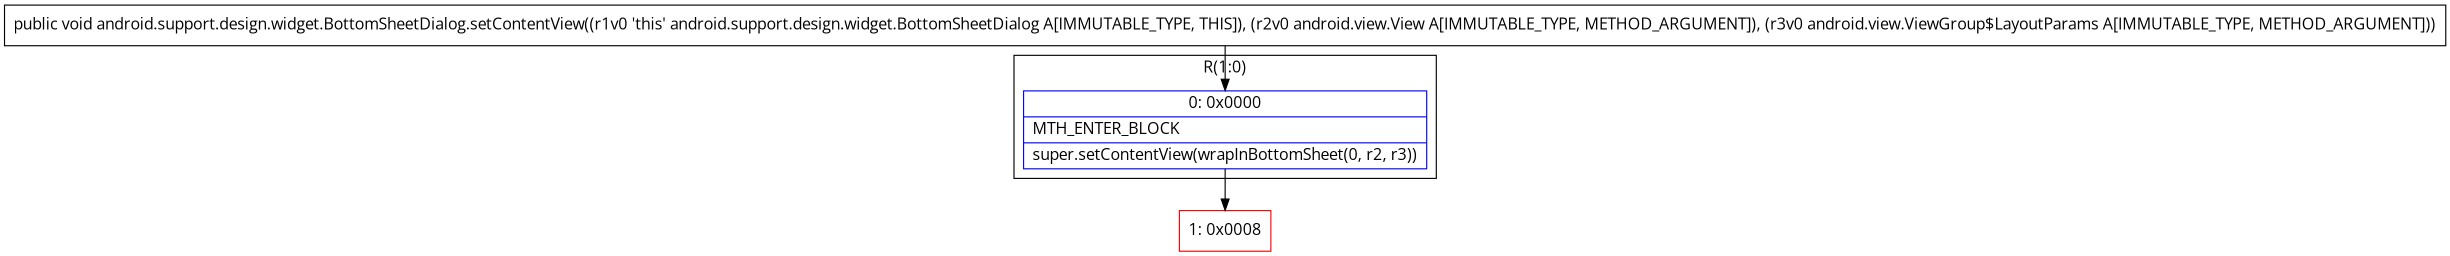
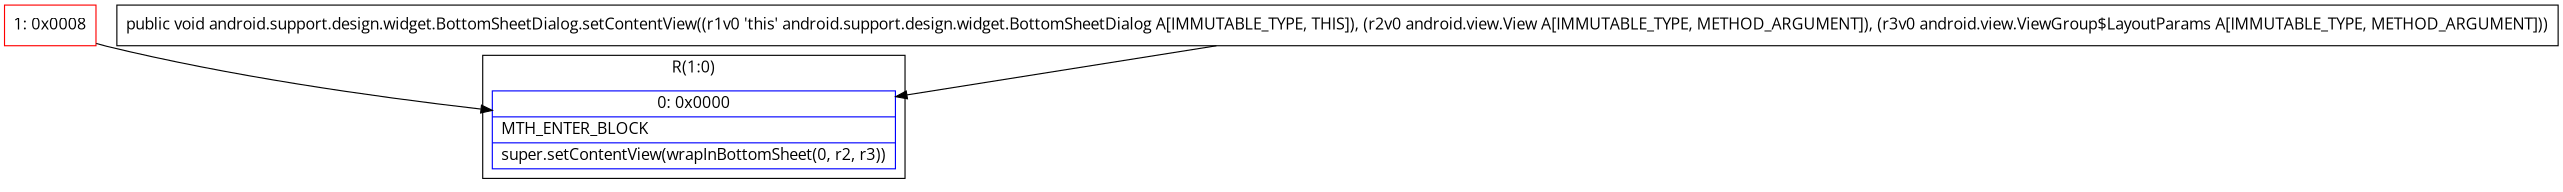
edge "0: 0x0000" -> "1: 0x0008": reversed
